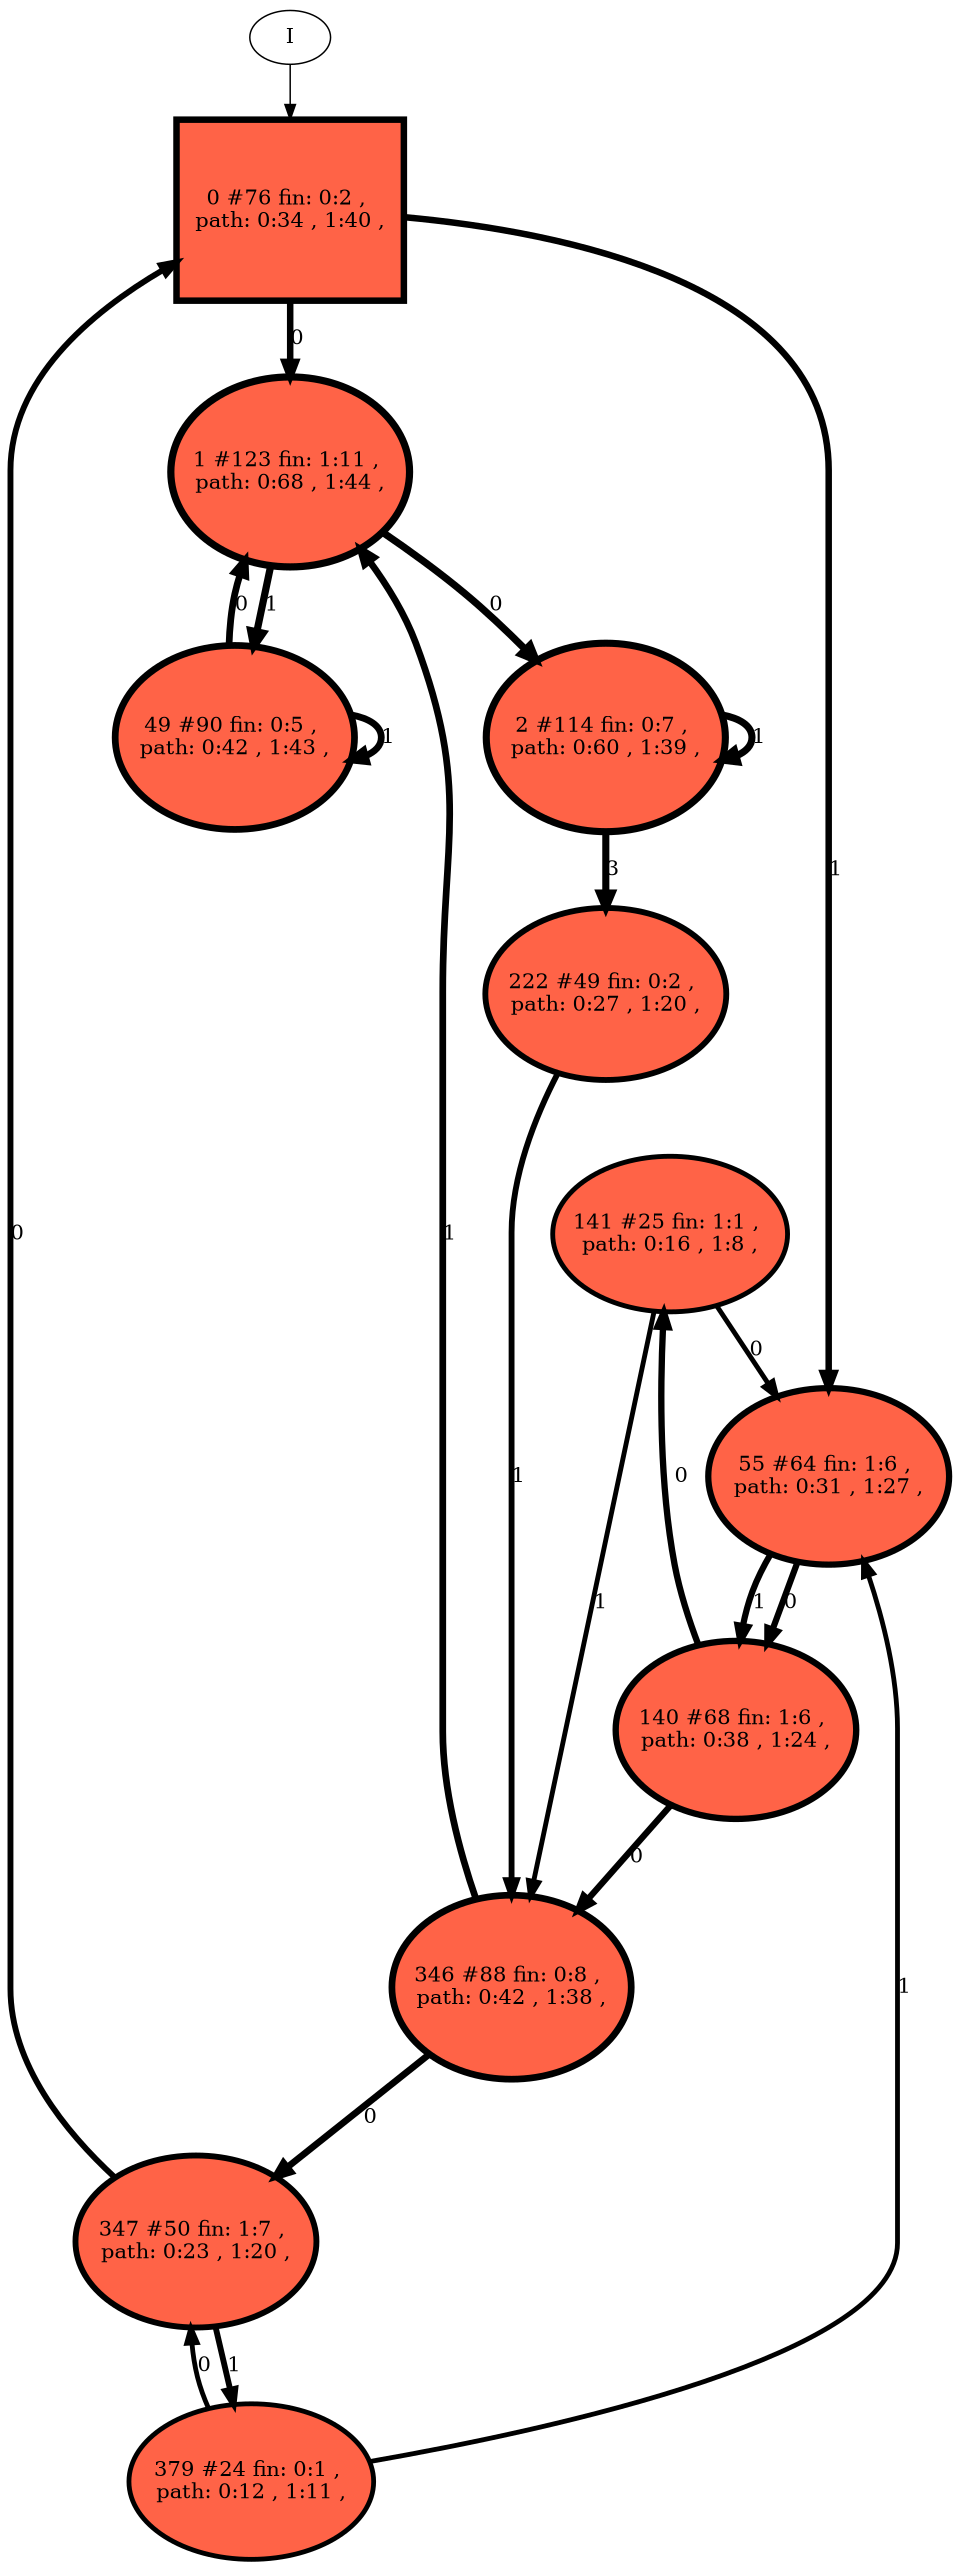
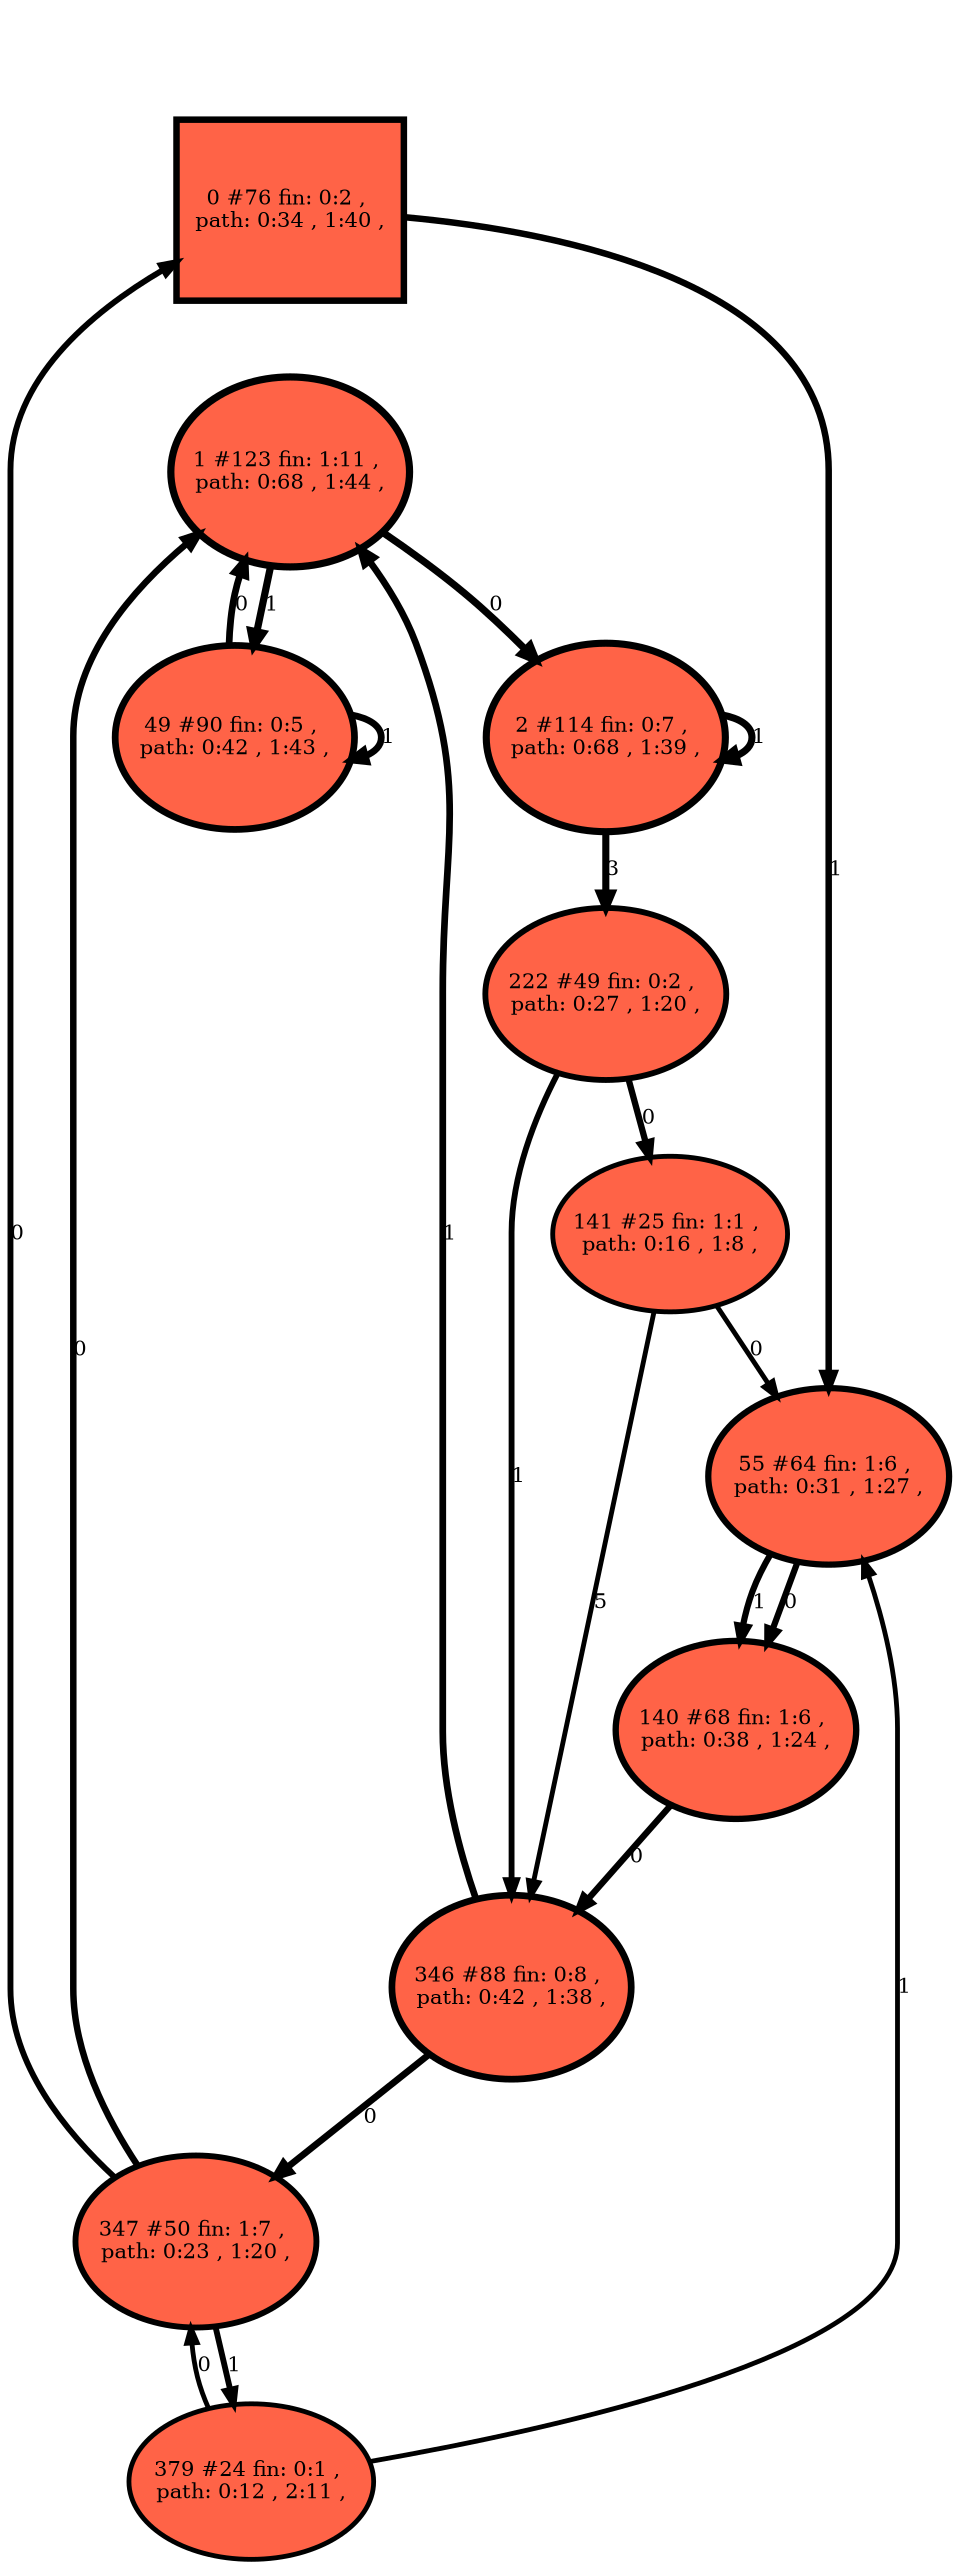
node "I": removed
edge "0 #76 fin: 0:2 , path: 0:34 , 1:40 ," -> "1 #123 fin: 1:11 , path: 0:68 , 1:44 ,": now "347 #50 fin: 1:7 , path: 0:23 , 1:20 ," -> "1 #123 fin: 1:11 , path: 0:68 , 1:44 ,"
node "2 #114 fin: 0:7 , path: 0:60 , 1:39 ,": label "2 #114 fin: 0:7 , path: 0:60 , 1:39 ," -> "2 #114 fin: 0:7 , path: 0:68 , 1:39 ,"
edge "140 #68 fin: 1:6 , path: 0:38 , 1:24 ," -> "141 #25 fin: 1:1 , path: 0:16 , 1:8 ,": now "222 #49 fin: 0:2 , path: 0:27 , 1:20 ," -> "141 #25 fin: 1:1 , path: 0:16 , 1:8 ,"
edge "141 #25 fin: 1:1 , path: 0:16 , 1:8 ," -> "346 #88 fin: 0:8 , path: 0:42 , 1:38 ,": label "1 " -> "5 "
node "379 #24 fin: 0:1 , path: 0:12 , 1:11 ,": label "379 #24 fin: 0:1 , path: 0:12 , 1:11 ," -> "379 #24 fin: 0:1 , path: 0:12 , 2:11 ,"
